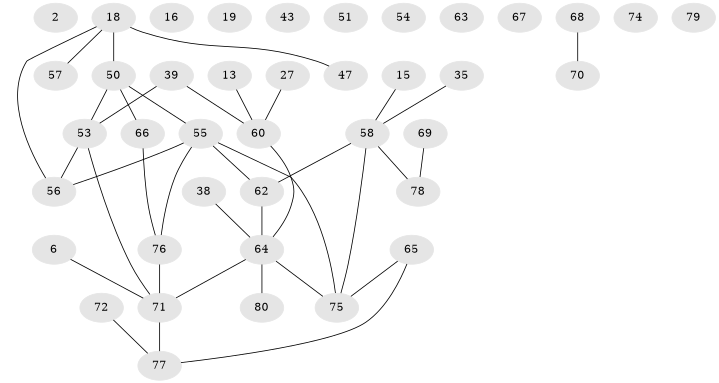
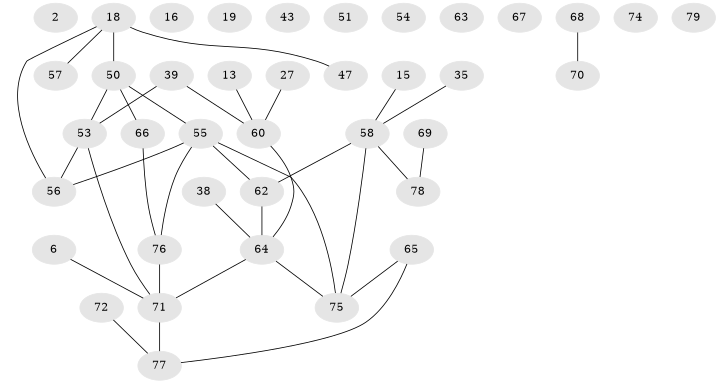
node "80": removed
